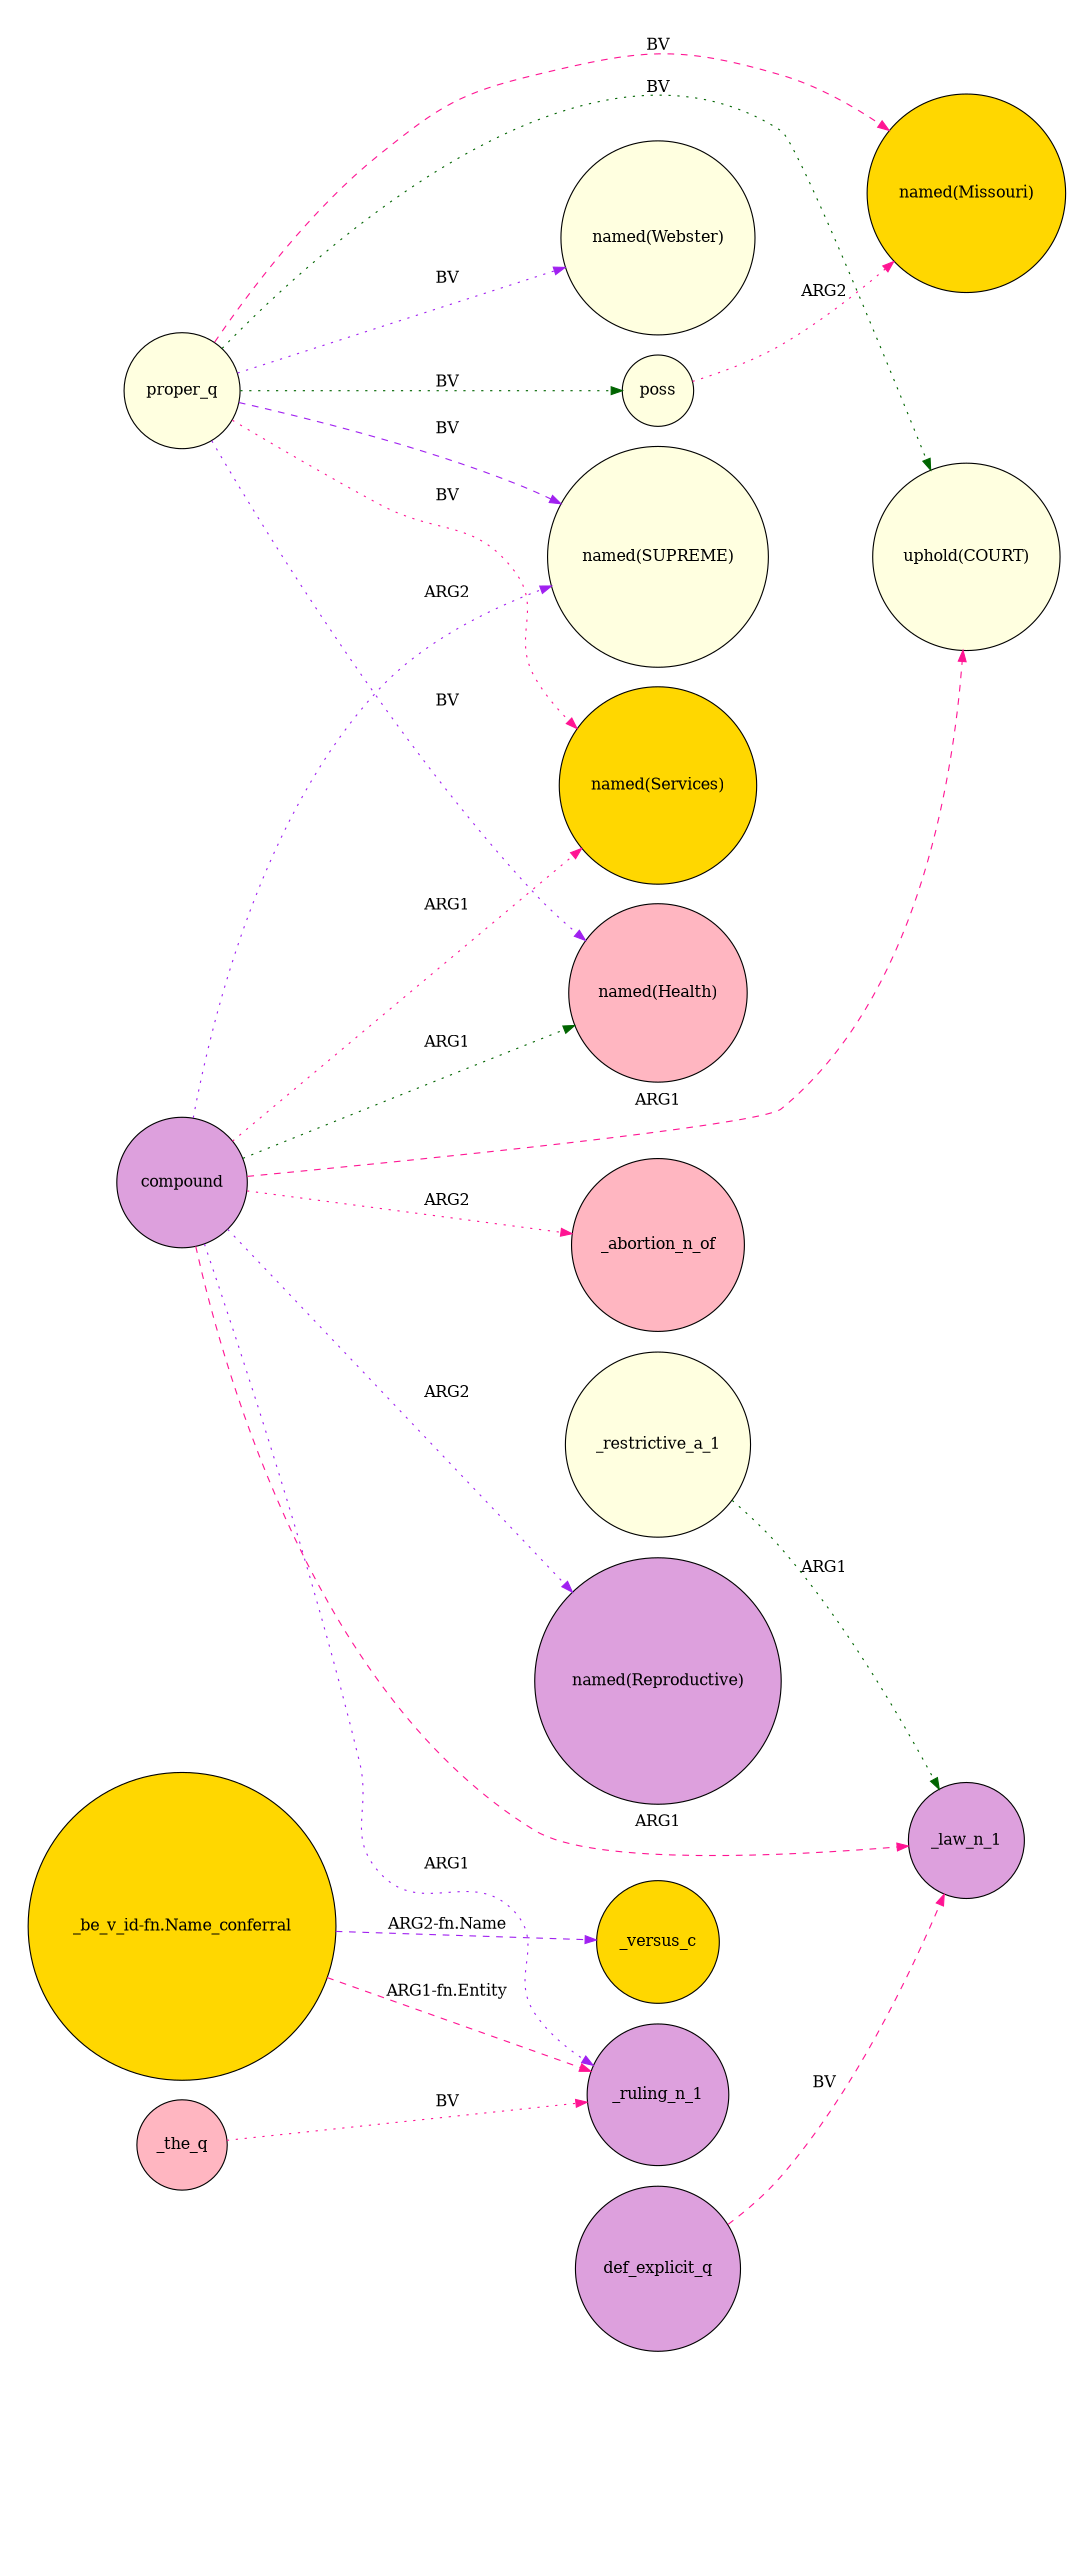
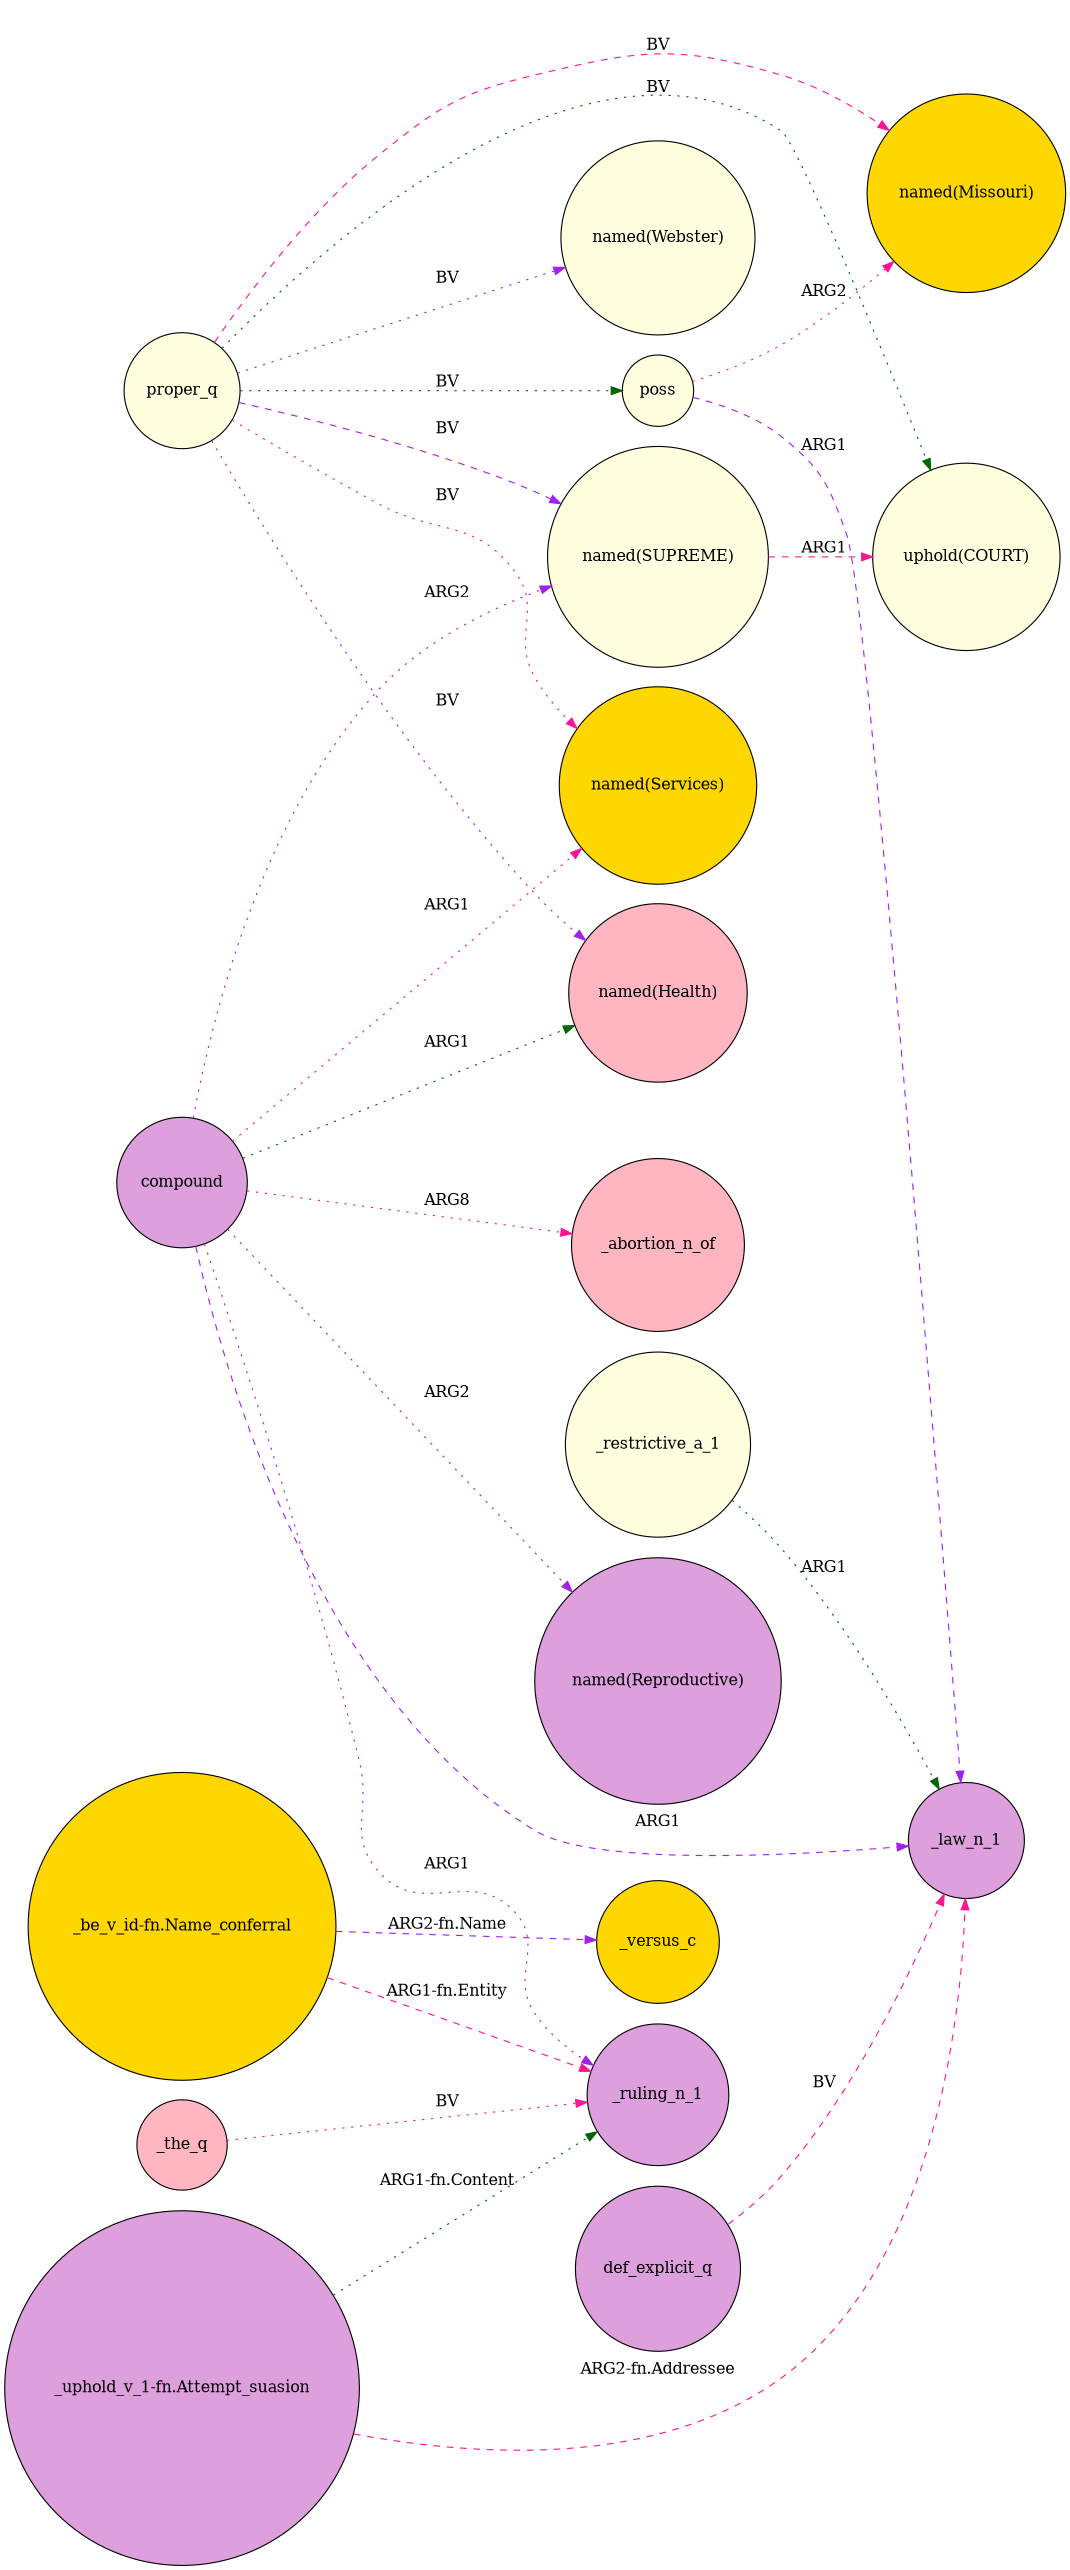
edge "poss" -> "_law_n_1": added, label "ARG1"
edge "compound" -> "uphold(COURT)": now "named(SUPREME)" -> "uphold(COURT)"
edge "compound" -> "_abortion_n_of": label "ARG2" -> "ARG8"
edge "compound" -> "_law_n_1": color deeppink -> purple
node "_uphold_v_1-fn.Attempt_suasion": added
